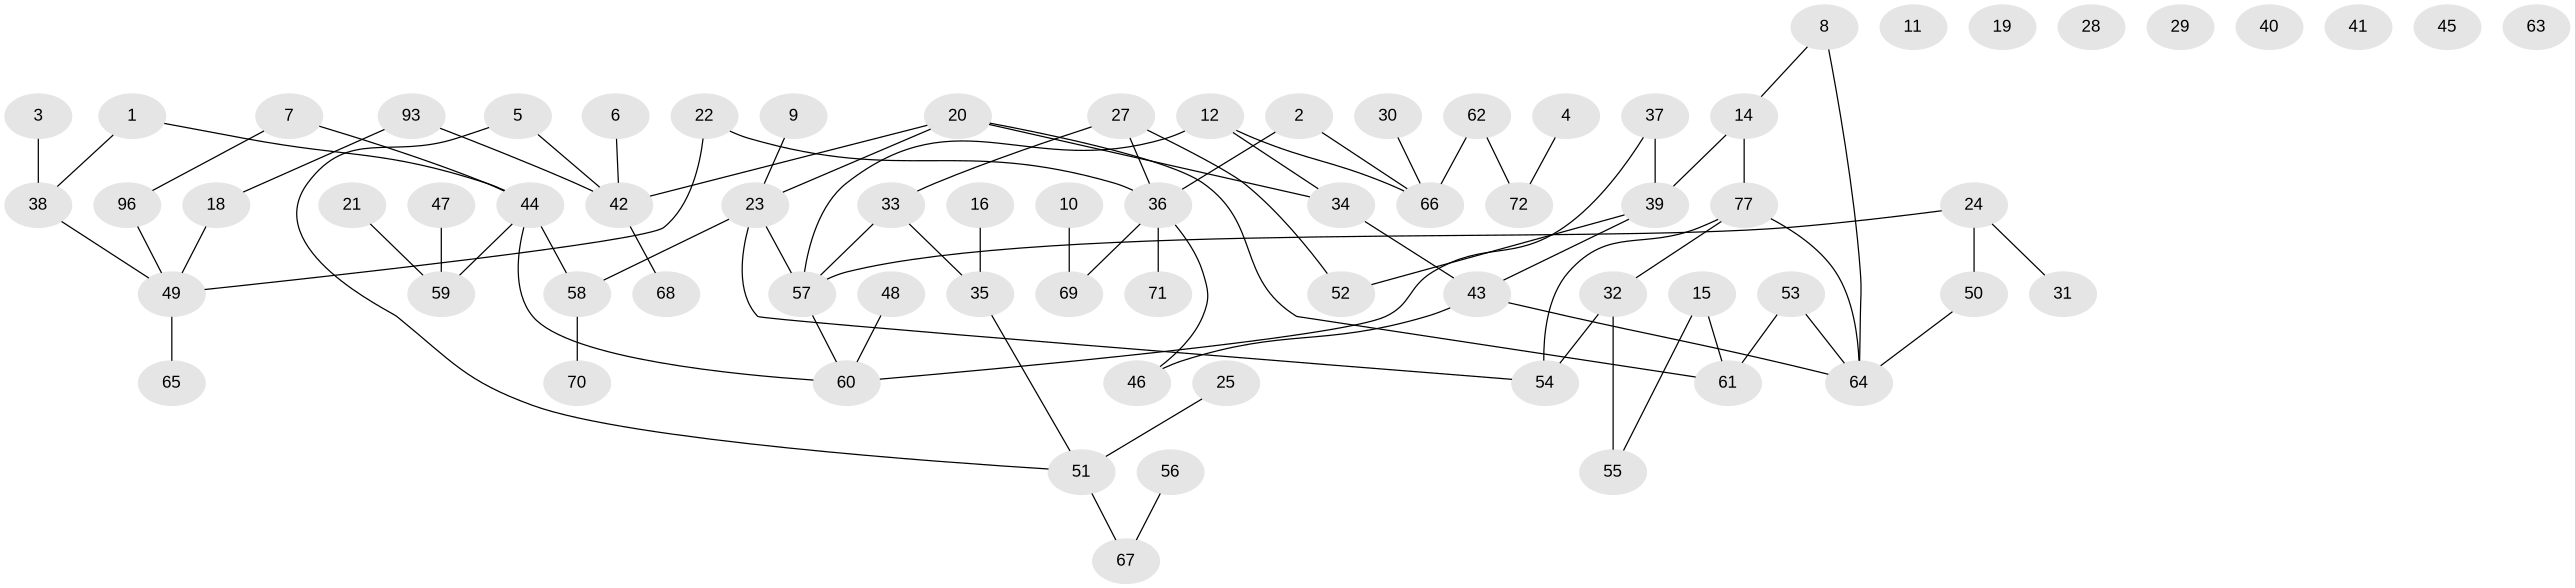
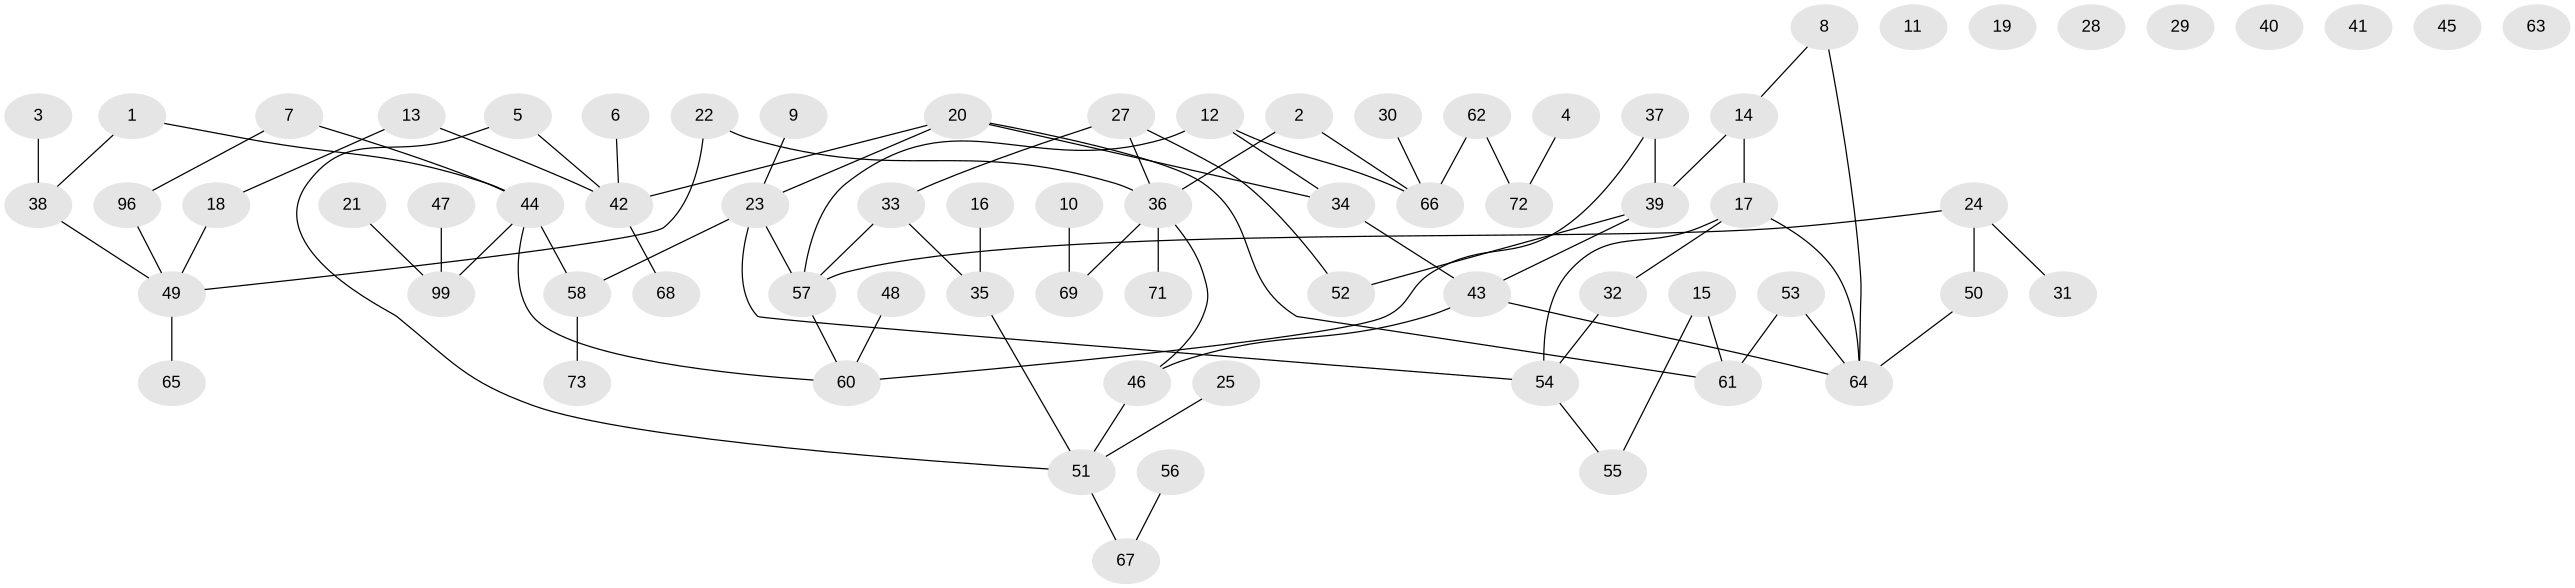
node "93": label "93" -> "13"
node "77": label "77" -> "17"
node "59": label "59" -> "99"
node "70": label "70" -> "73"
edge "32" -- "55": now "54" -- "55"
edge "46" -- "51": added
